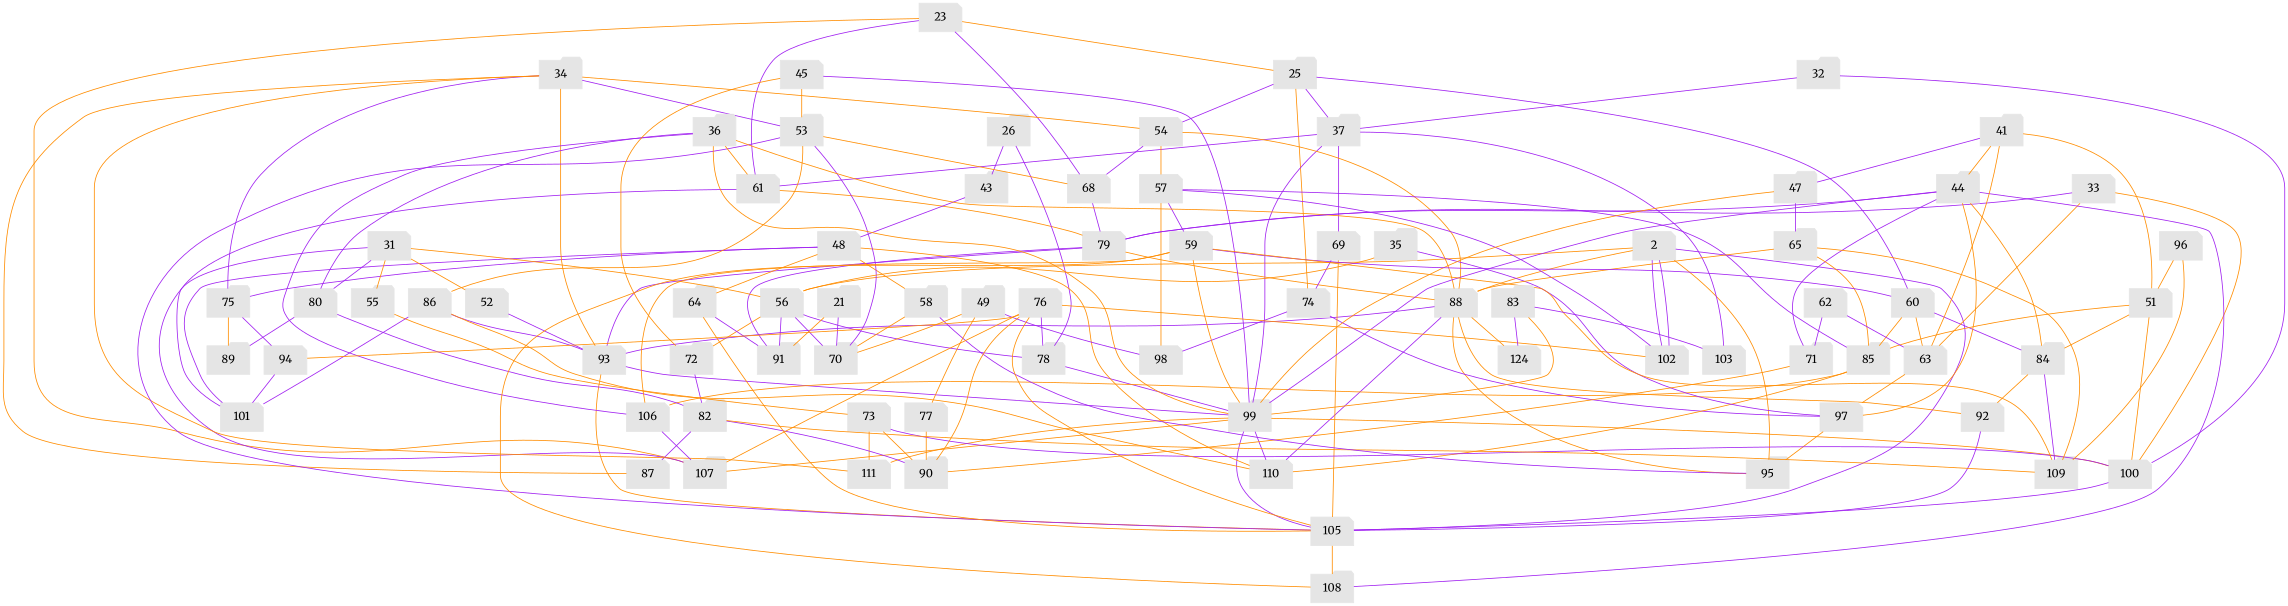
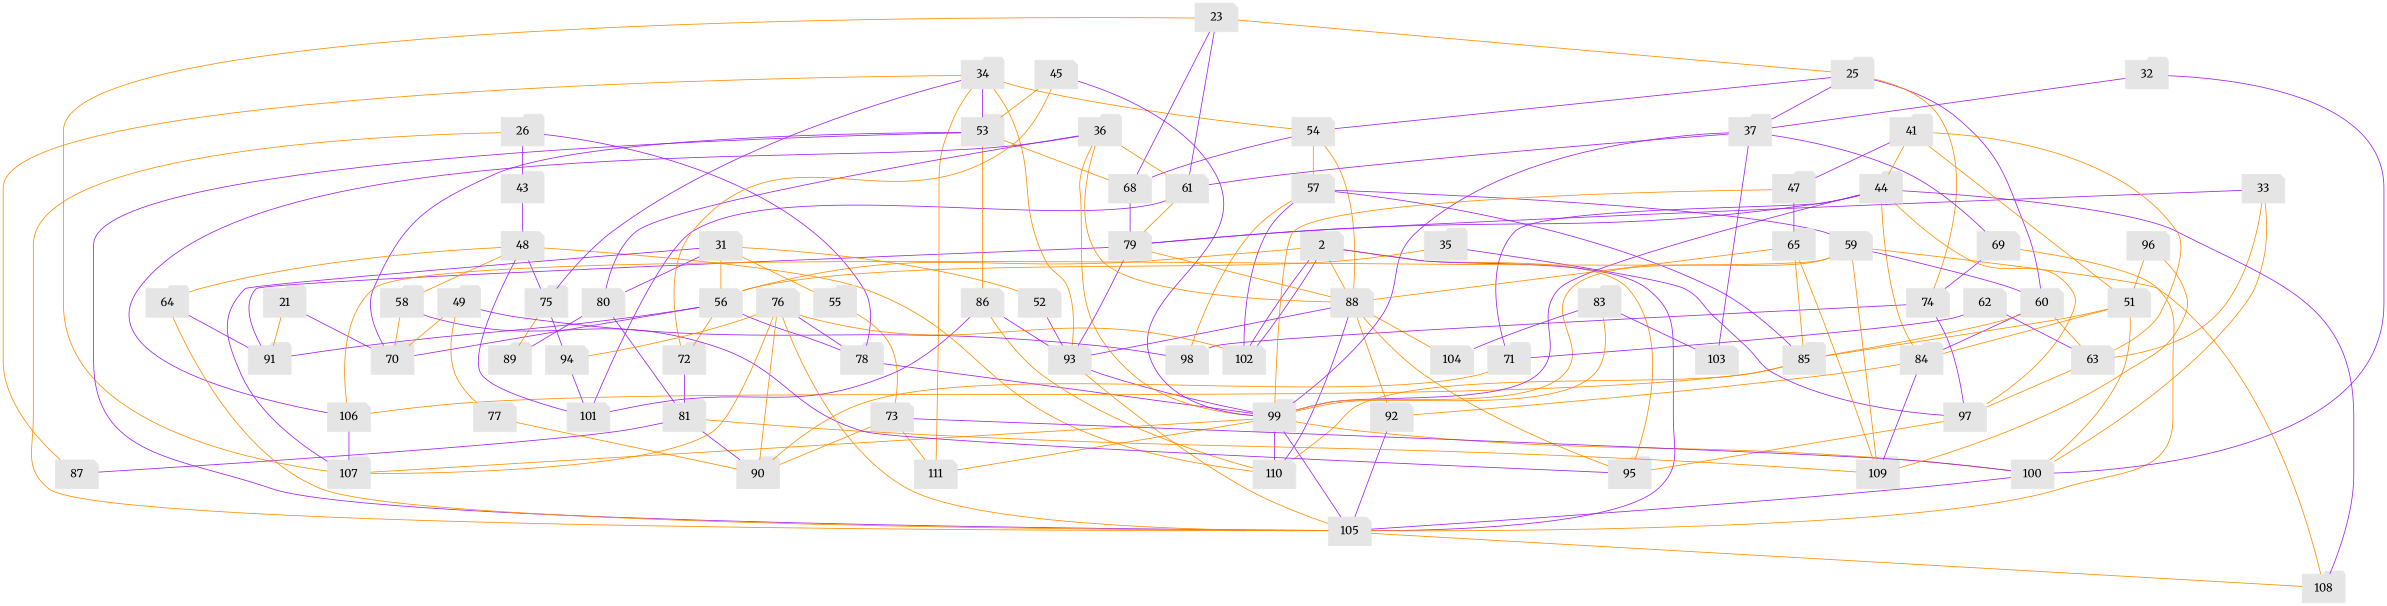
node "124": label "124" -> "104"
node "82": label "82" -> "81"
edge "26" -- "105": added
